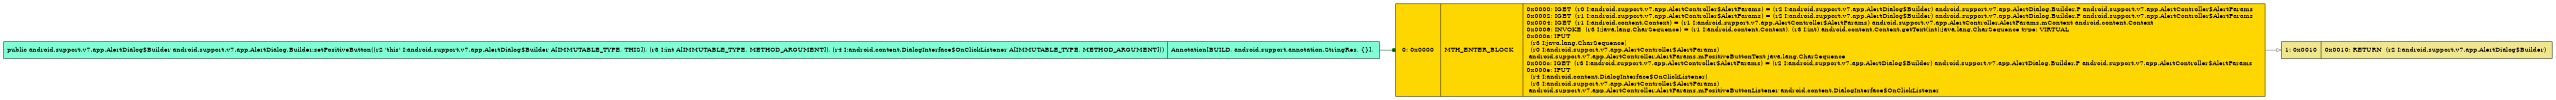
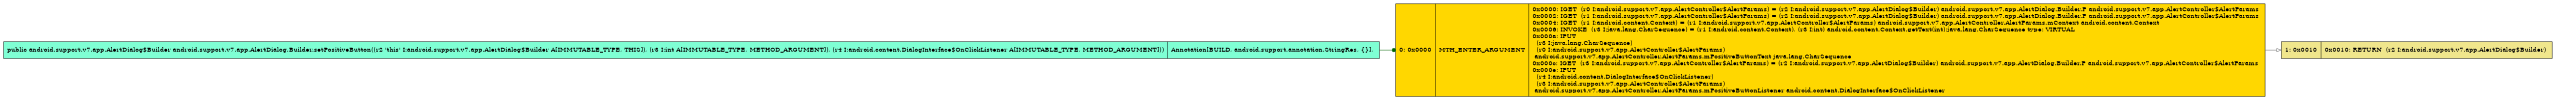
node "0: 0x0000": text "MTH_ENTER_BLOCK" -> "MTH_ENTER_ARGUMENT"
